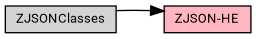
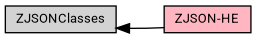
edge "ZJSONClasses" -> "ZJSON-HE": reversed
